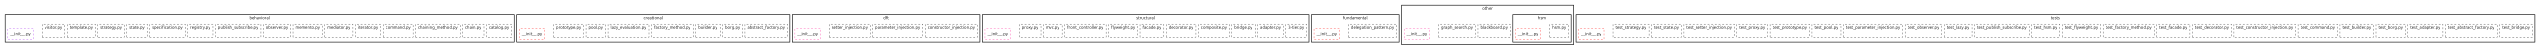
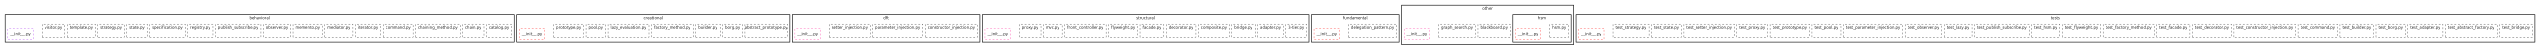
cluster "abstract_factory.py": label "abstract_factory.py" -> "abstract_prototype.py"
